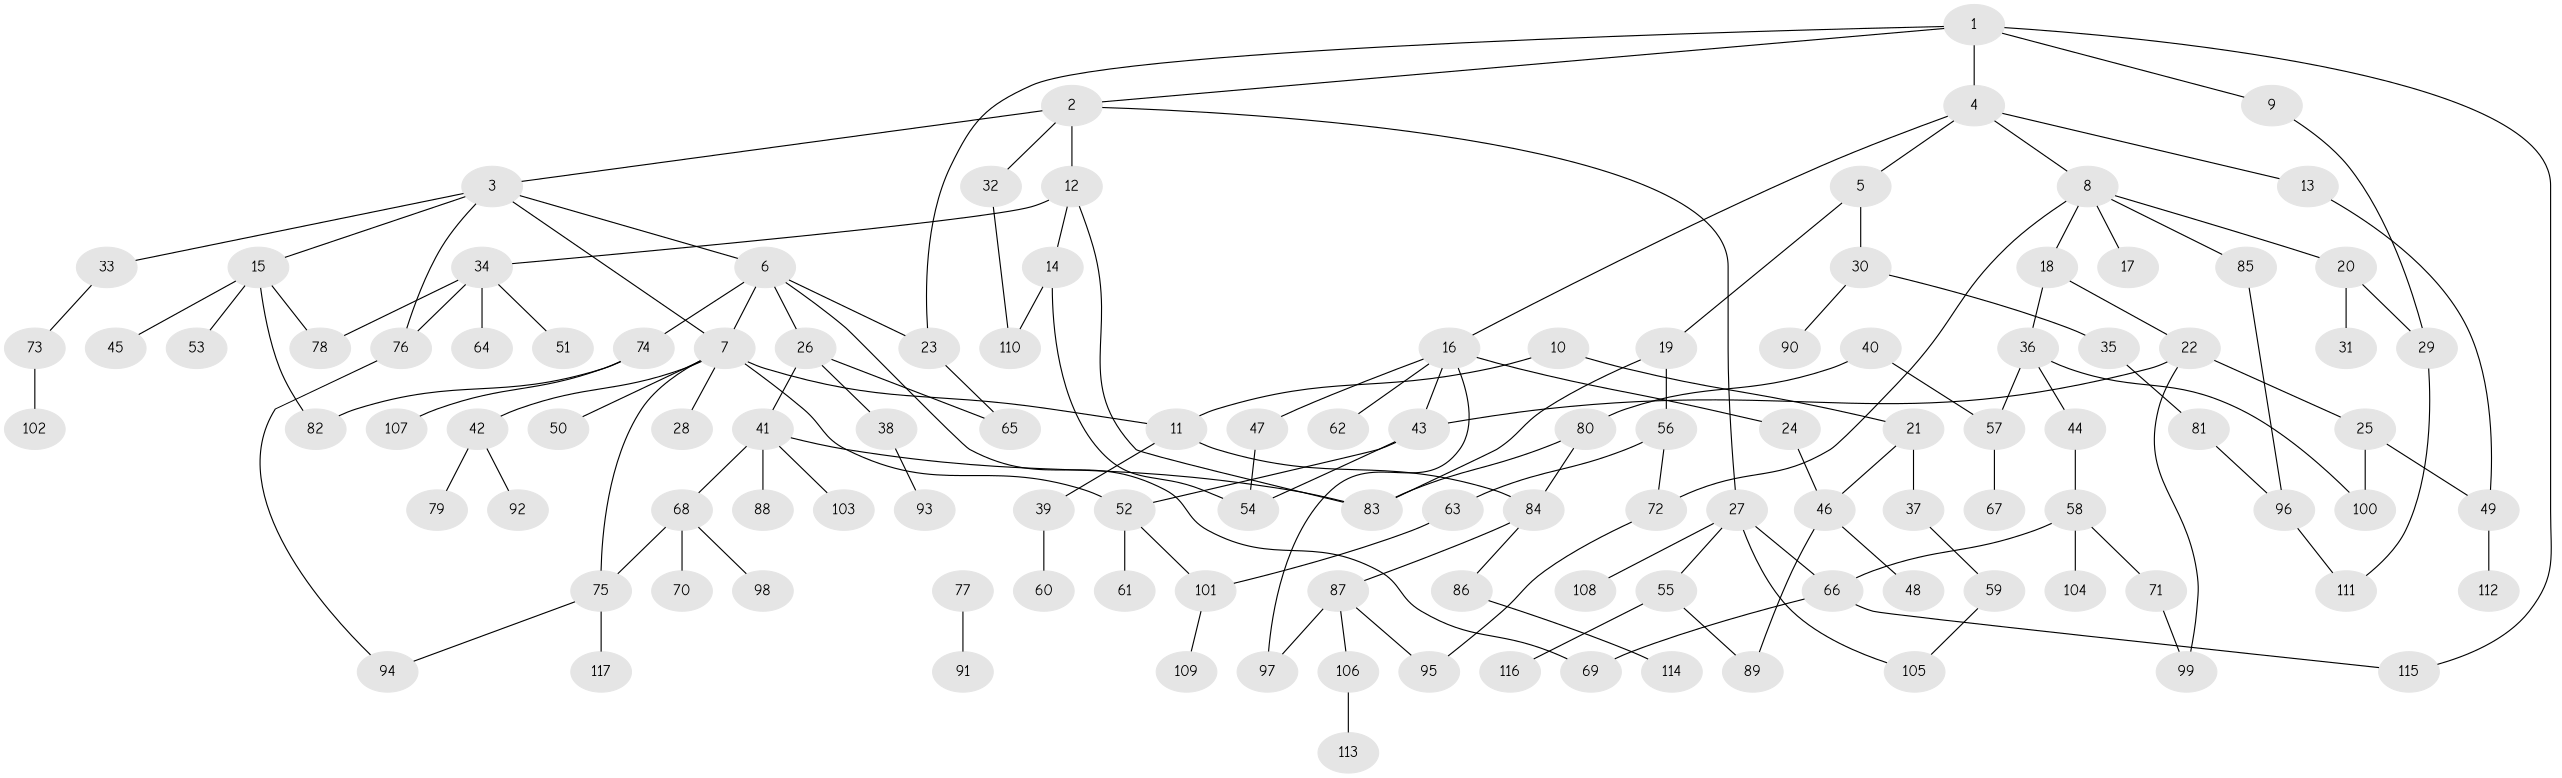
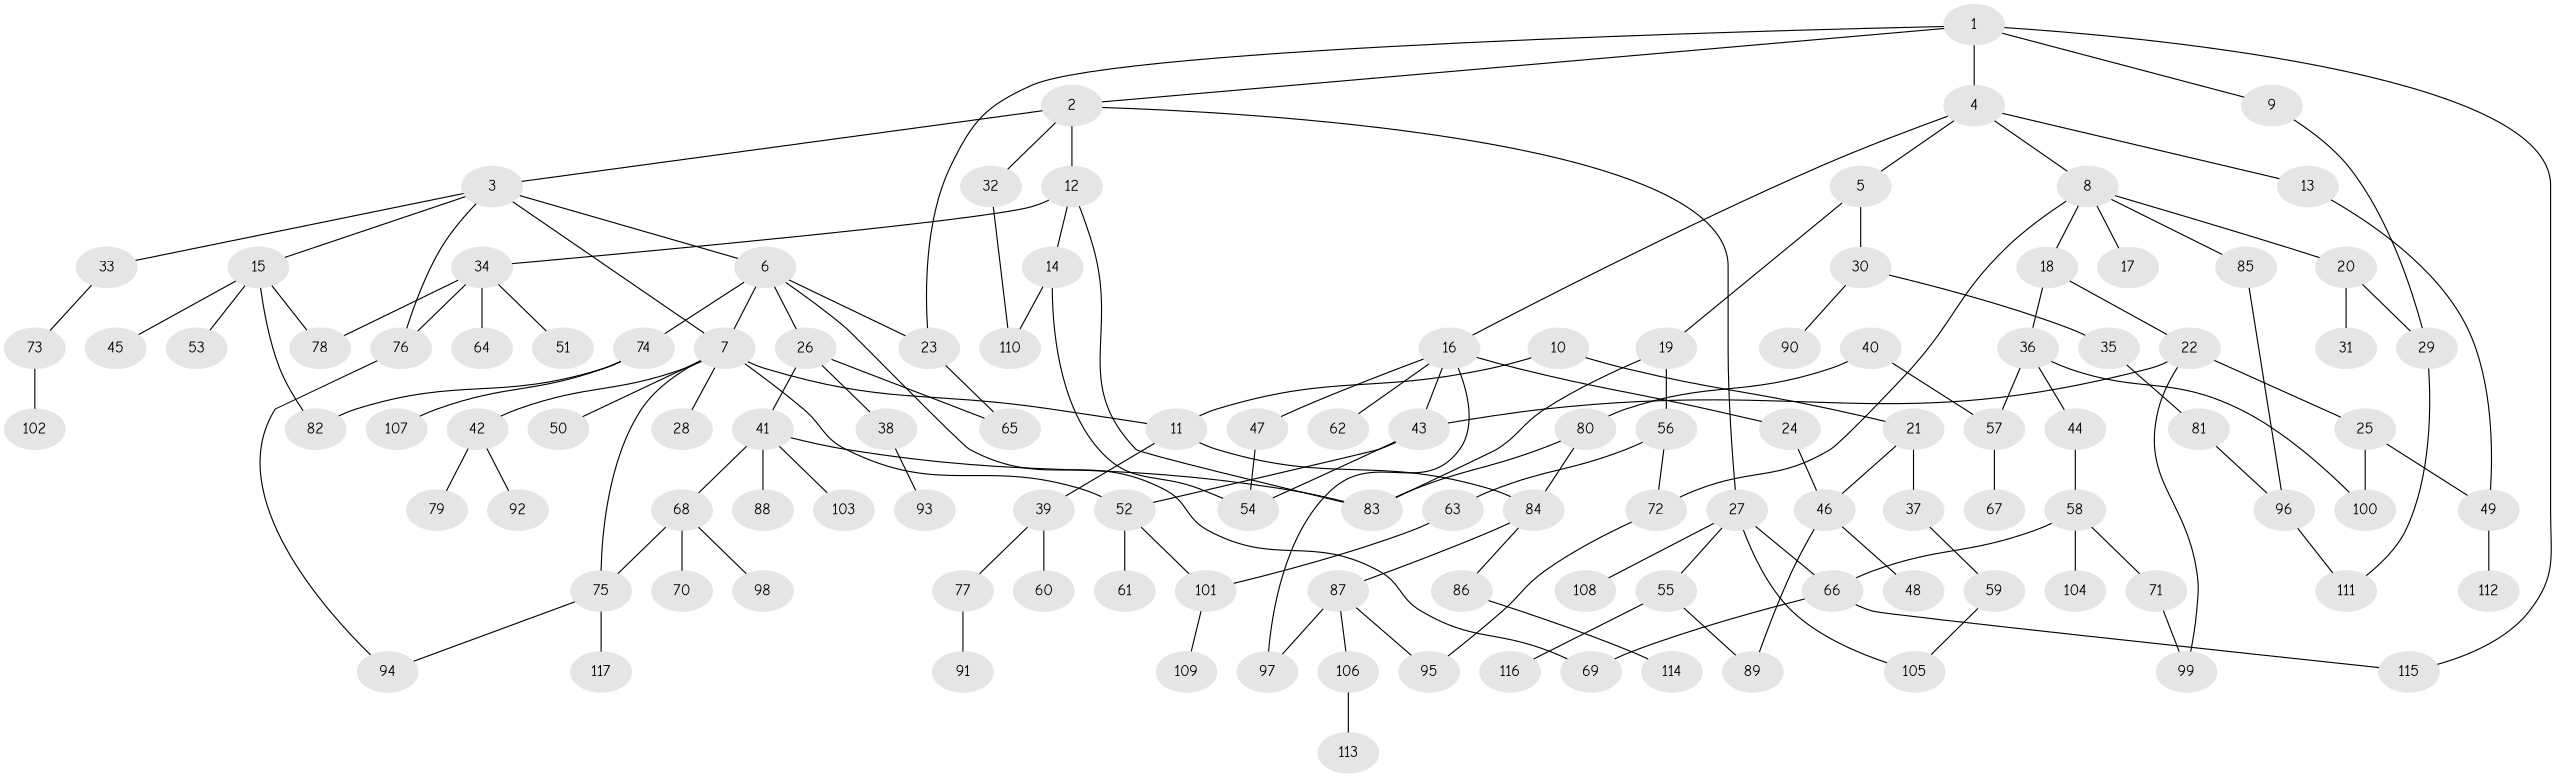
edge "39" -- "77": added
